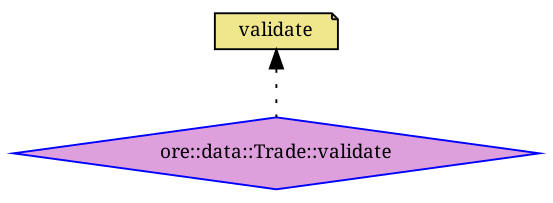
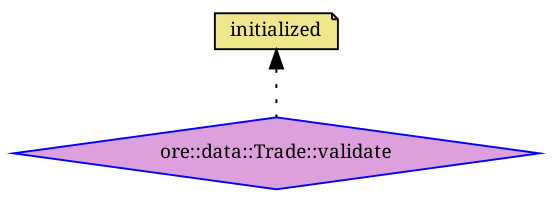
node "validate": label "validate" -> "initialized"
